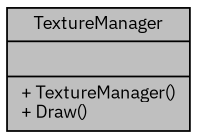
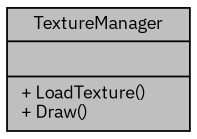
node "TextureManager": text "+ TextureManager()" -> "+ LoadTexture()"
